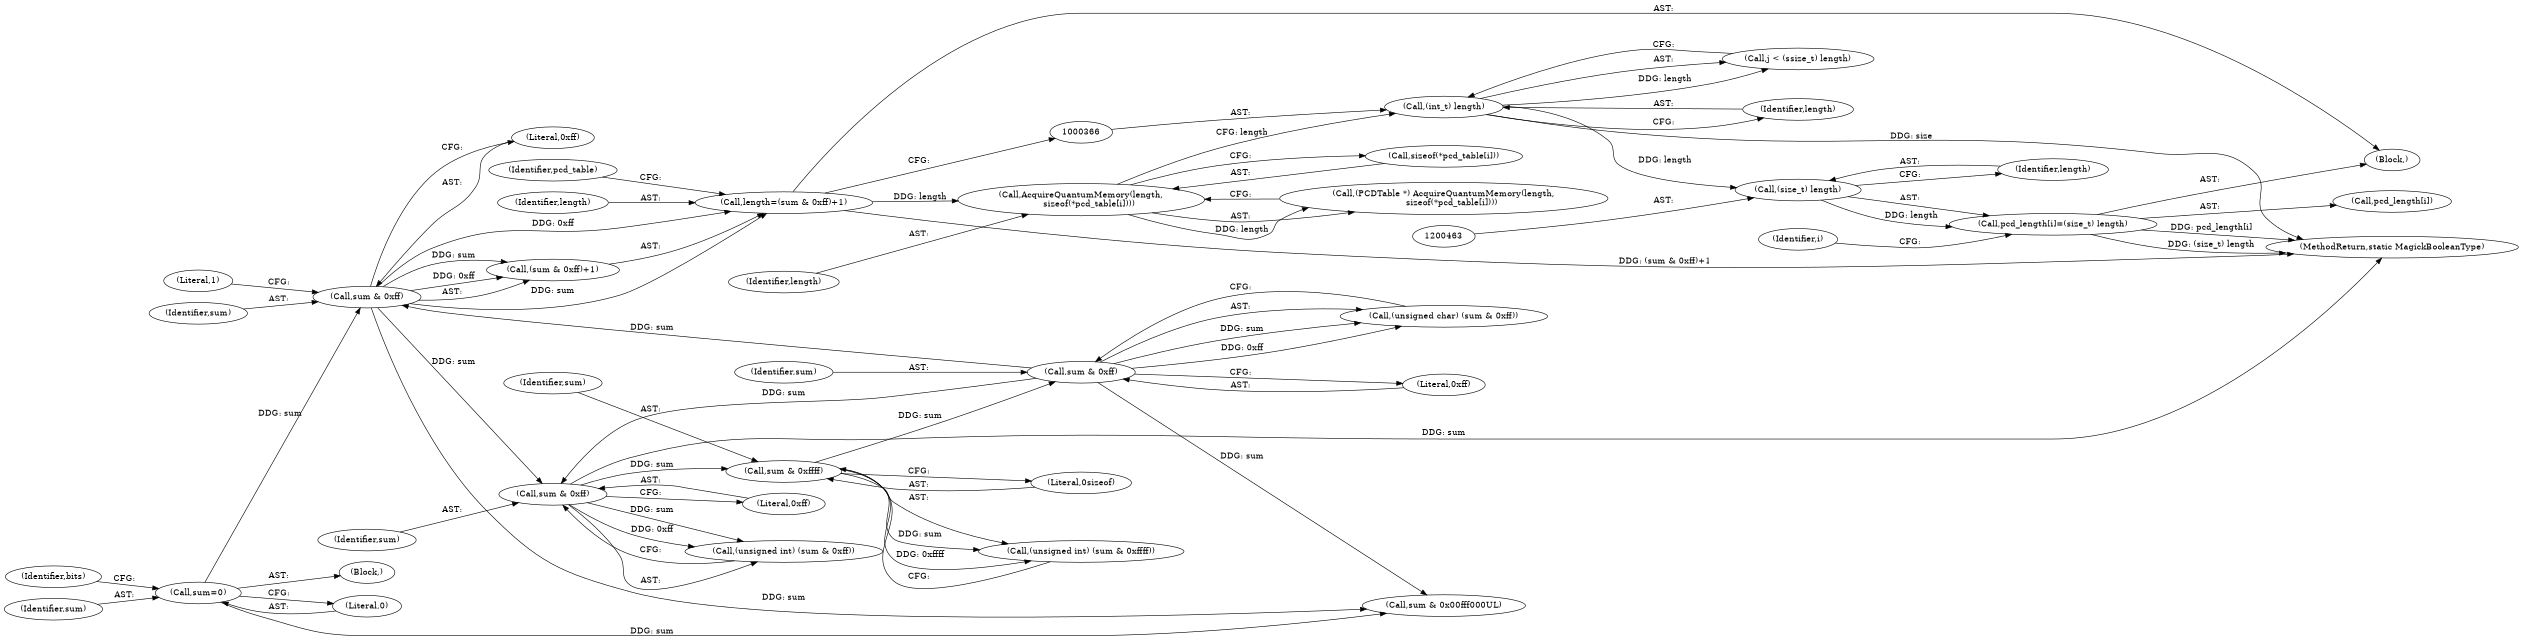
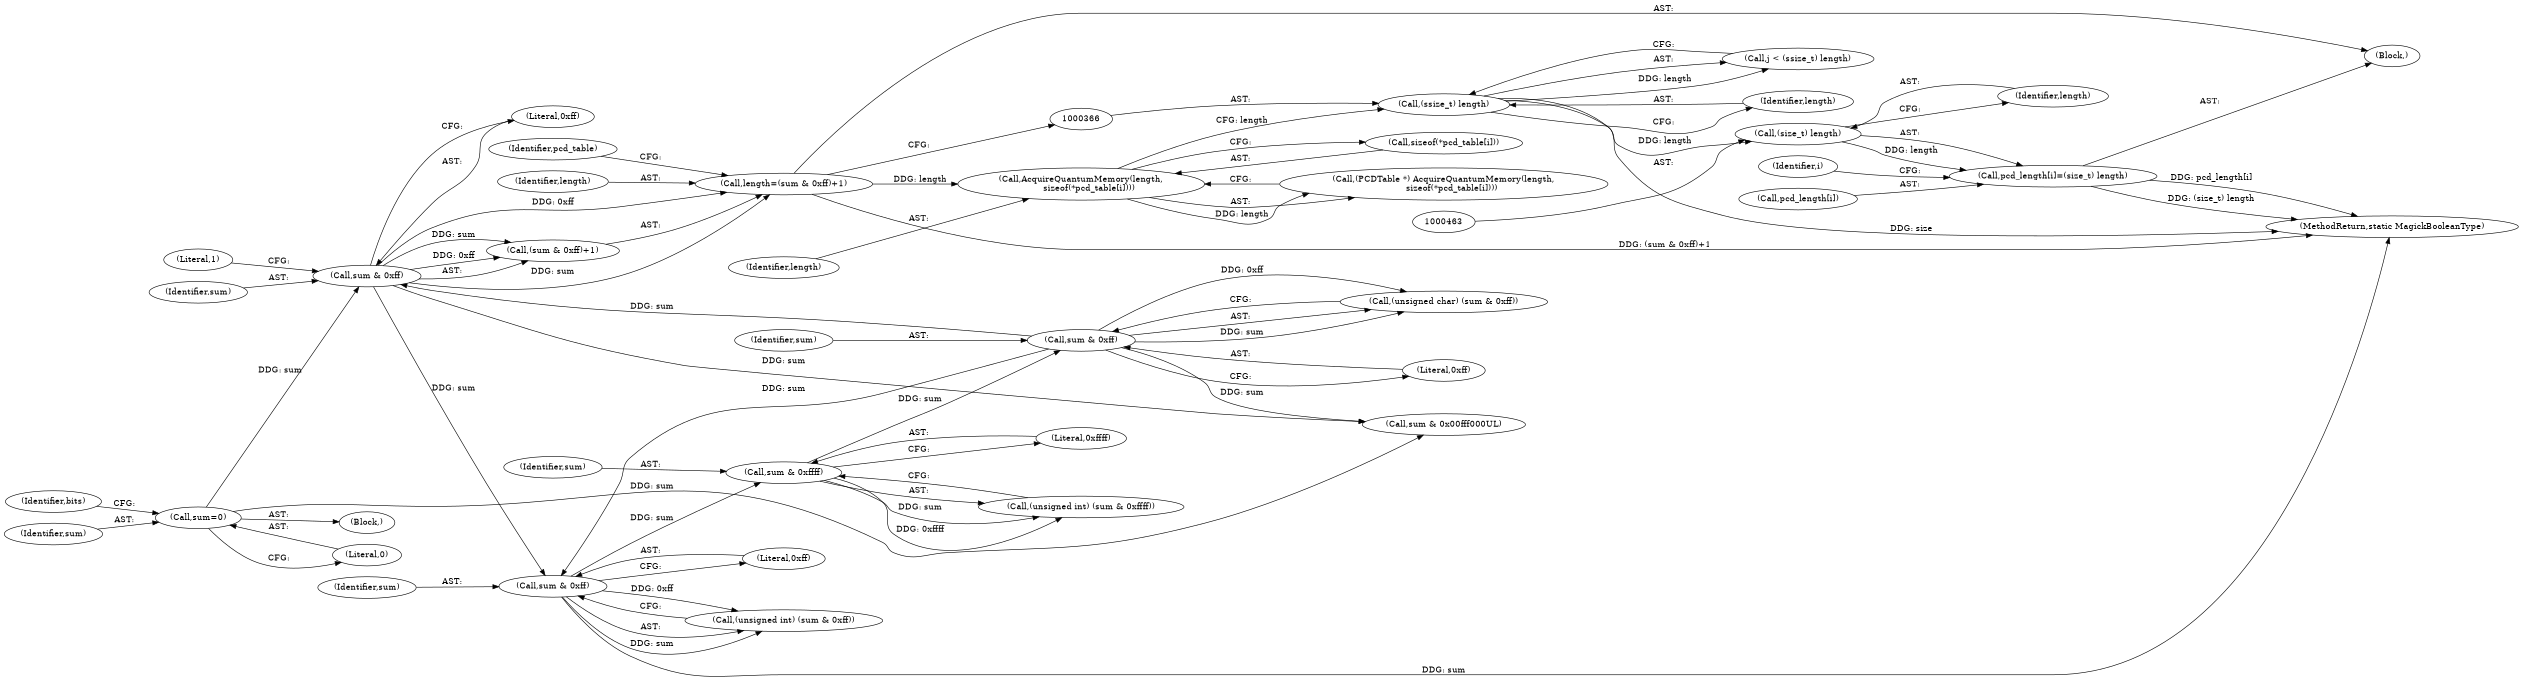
node "(Call,(int_t) length)": label "(Call,(int_t) length)" -> "(Call,(ssize_t) length)"
edge "(Call,pcd_length[i]=(size_t) length)" -> "(Call,pcd_length[i])": reversed
node "1200463": label "1200463" -> "1000463"
node "(Literal,0sizeof)": label "(Literal,0sizeof)" -> "(Literal,0xffff)"
